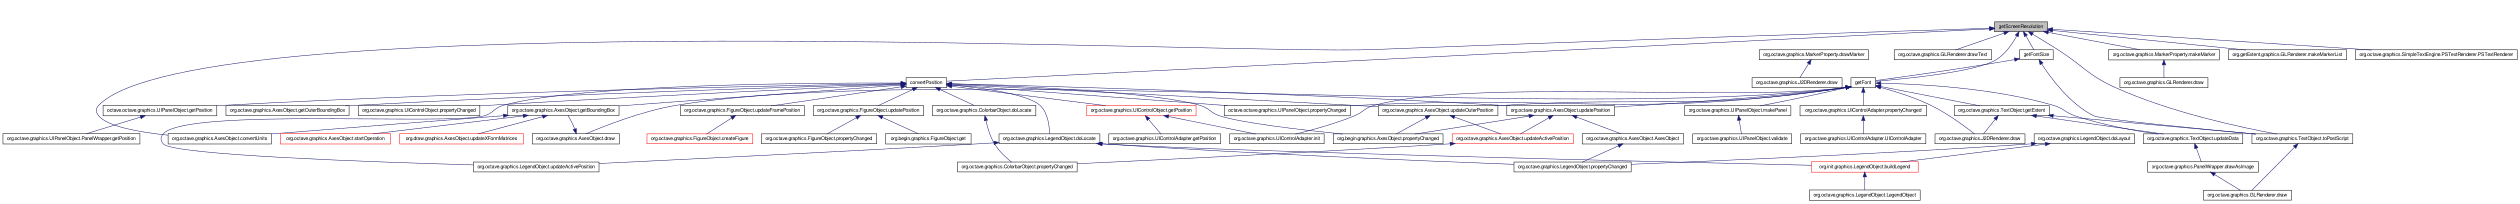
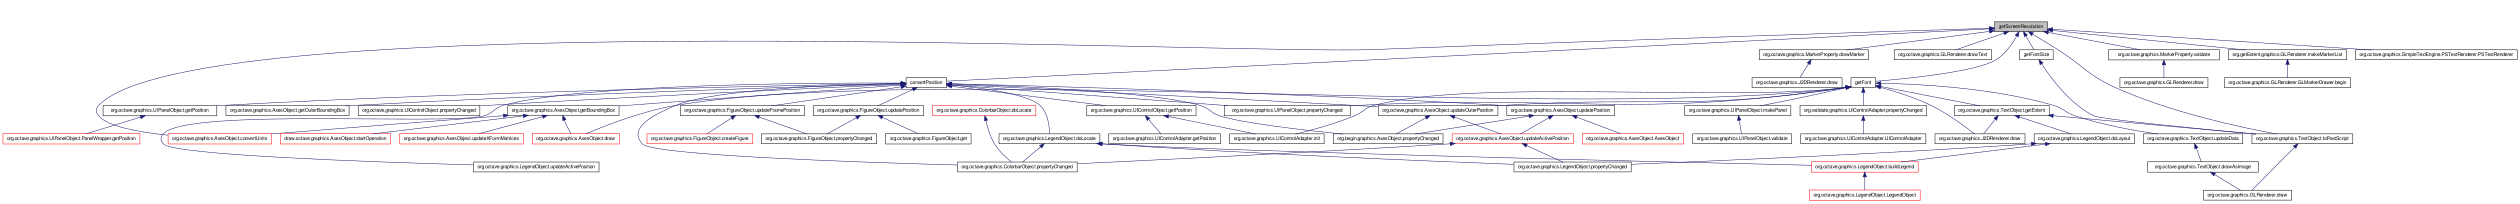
edge "org.octave.graphics.MarkerProperty.drawMarker" -> "getScreenResolution": added
node "org.octave.graphics.MarkerProperty.makeMarker": label "org.octave.graphics.MarkerProperty.makeMarker" -> "org.octave.graphics.MarkerProperty.validate"
edge "getFont" -> "getFontSize": removed
node "org.octave.graphics.GLRenderer.GLMarkerDrawer.begin": added
edge "org.octave.graphics.ColorbarObject.doLocate" -> "convertPosition": now "org.octave.graphics.ColorbarObject.propertyChanged" -> "convertPosition"
edge "org.octave.graphics.AxesObject.updatePosition" -> "getFont": removed
node "octave.octave.graphics.UIPanelObject.getPosition": label "octave.octave.graphics.UIPanelObject.getPosition" -> "org.octave.graphics.UIPanelObject.getPosition"
node "org.octave.graphics.ColorbarObject.doLocate": color black -> red
node "org.octave.graphics.UIControlObject.getPosition": color red -> black
node "octave.octave.graphics.UIPanelObject.propertyChanged": label "octave.octave.graphics.UIPanelObject.propertyChanged" -> "org.octave.graphics.UIPanelObject.propertyChanged"
node "org.octave.graphics.UIControlAdapter.propertyChanged": label "org.octave.graphics.UIControlAdapter.propertyChanged" -> "org.validate.graphics.UIControlAdapter.propertyChanged"
edge "org.octave.graphics.AxesObject.getBoundingBox" -> "org.octave.graphics.AxesObject.draw": reversed
edge "org.octave.graphics.TextObject.updateData" -> "org.octave.graphics.TextObject.getExtent": now "org.octave.graphics.LegendObject.doLayout" -> "org.octave.graphics.TextObject.getExtent"
edge "org.octave.graphics.FigureObject.propertyChanged" -> "org.octave.graphics.FigureObject.updateFramePosition": added
node "org.octave.graphics.UIPanelObject.PanelWrapper.getPosition": color black -> red
node "org.octave.graphics.AxesObject.convertUnits": color black -> red
node "org.octave.graphics.AxesObject.startOperation": label "org.octave.graphics.AxesObject.startOperation" -> "draw.octave.graphics.AxesObject.startOperation"
node "org.draw.graphics.AxesObject.updateXFormMatrices": label "org.draw.graphics.AxesObject.updateXFormMatrices" -> "org.octave.graphics.AxesObject.updateXFormMatrices"
node "org.octave.graphics.AxesObject.draw": color black -> red
node "org.begin.graphics.FigureObject.get": label "org.begin.graphics.FigureObject.get" -> "org.octave.graphics.FigureObject.get"
node "org.octave.graphics.AxesObject.AxesObject": color black -> red
edge "org.octave.graphics.LegendObject.updateActivePosition" -> "org.octave.graphics.LegendObject.doLocate": now "org.octave.graphics.ColorbarObject.propertyChanged" -> "org.octave.graphics.LegendObject.doLocate"
edge "org.octave.graphics.LegendObject.propertyChanged" -> "org.octave.graphics.AxesObject.AxesObject": now "org.octave.graphics.LegendObject.propertyChanged" -> "org.octave.graphics.AxesObject.updateActivePosition"
node "org.init.graphics.LegendObject.buildLegend": label "org.init.graphics.LegendObject.buildLegend" -> "org.octave.graphics.LegendObject.buildLegend"
node "org.octave.graphics.PanelWrapper.drawAsImage": label "org.octave.graphics.PanelWrapper.drawAsImage" -> "org.octave.graphics.TextObject.drawAsImage"
node "org.octave.graphics.LegendObject.LegendObject": color black -> red
